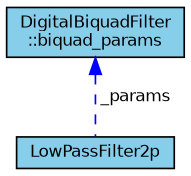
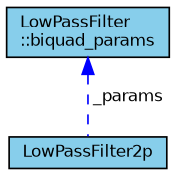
node "DigitalBiquadFilter ::biquad_params": label "DigitalBiquadFilter ::biquad_params" -> "LowPassFilter ::biquad_params"
